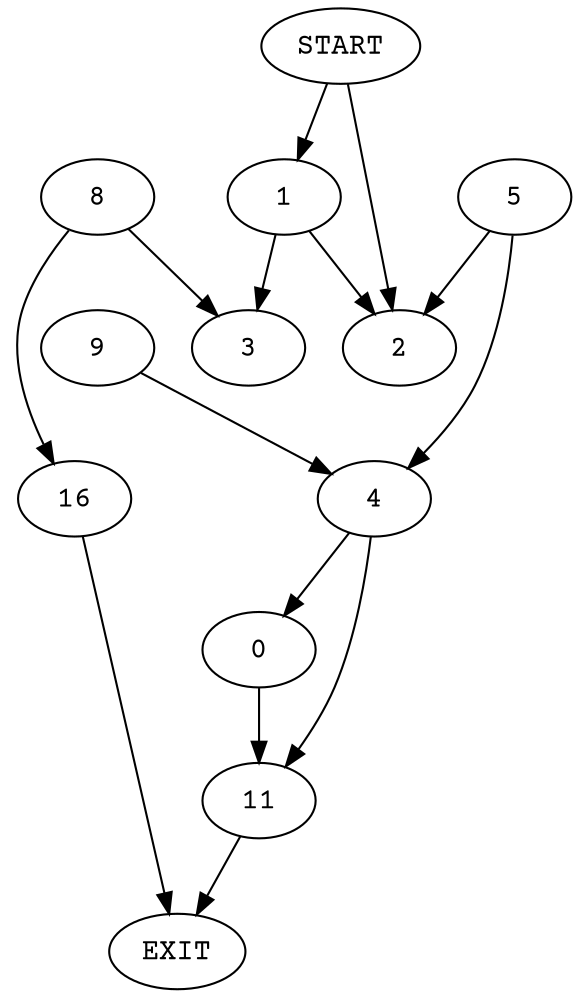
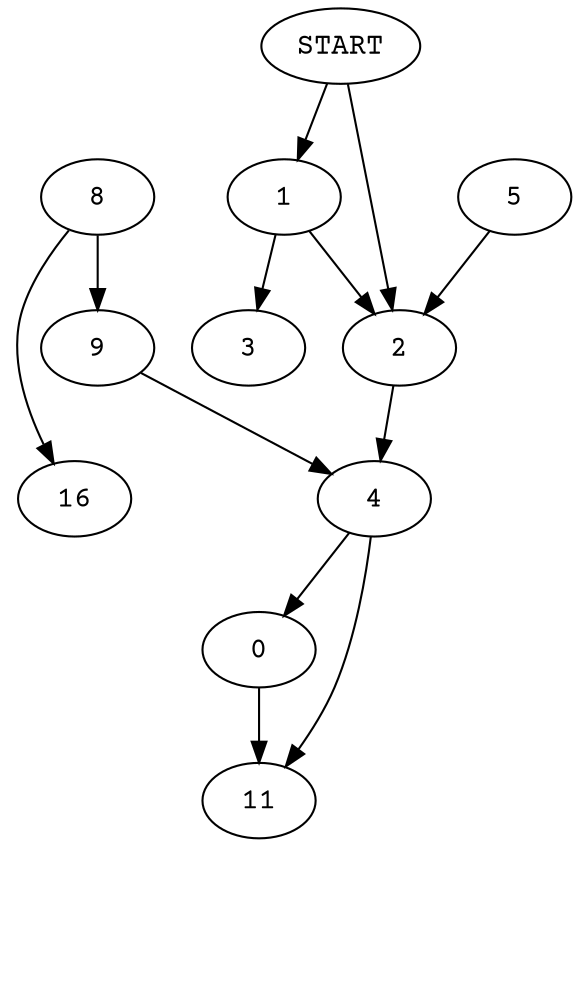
edge "8" -> "3": now "8" -> "9"
edge "5" -> "4": now "2" -> "4"
node "EXIT": removed
